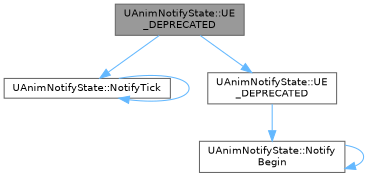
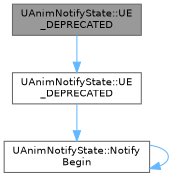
node "UAnimNotifyState::NotifyTick": removed
